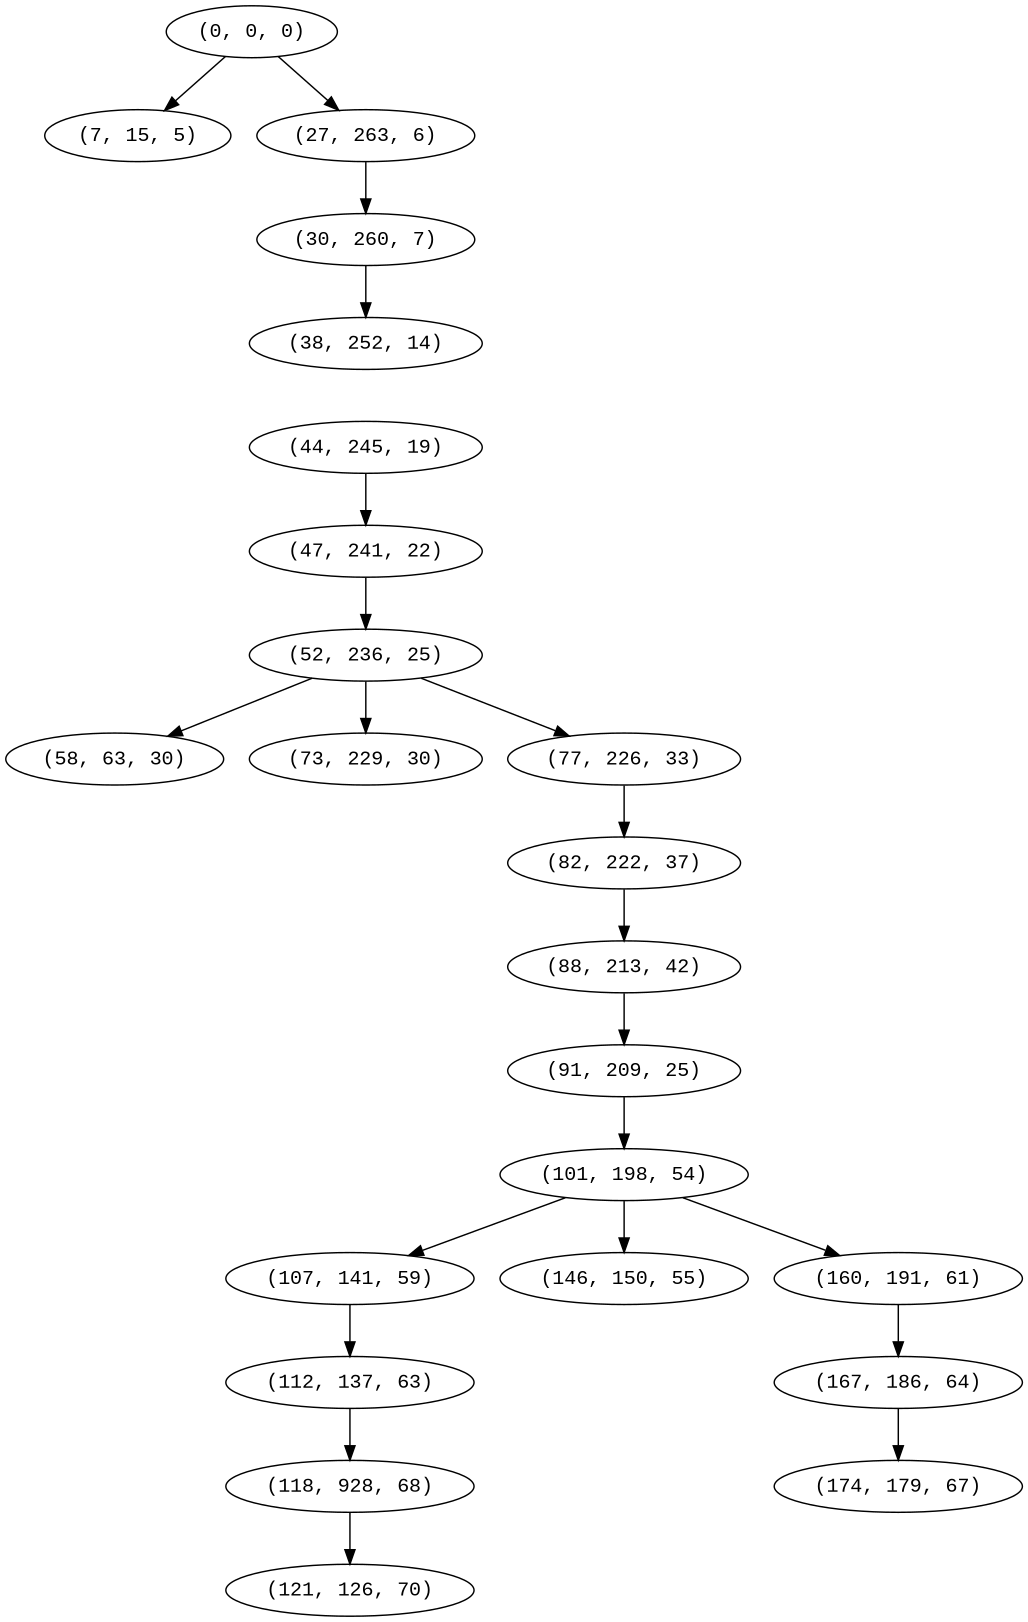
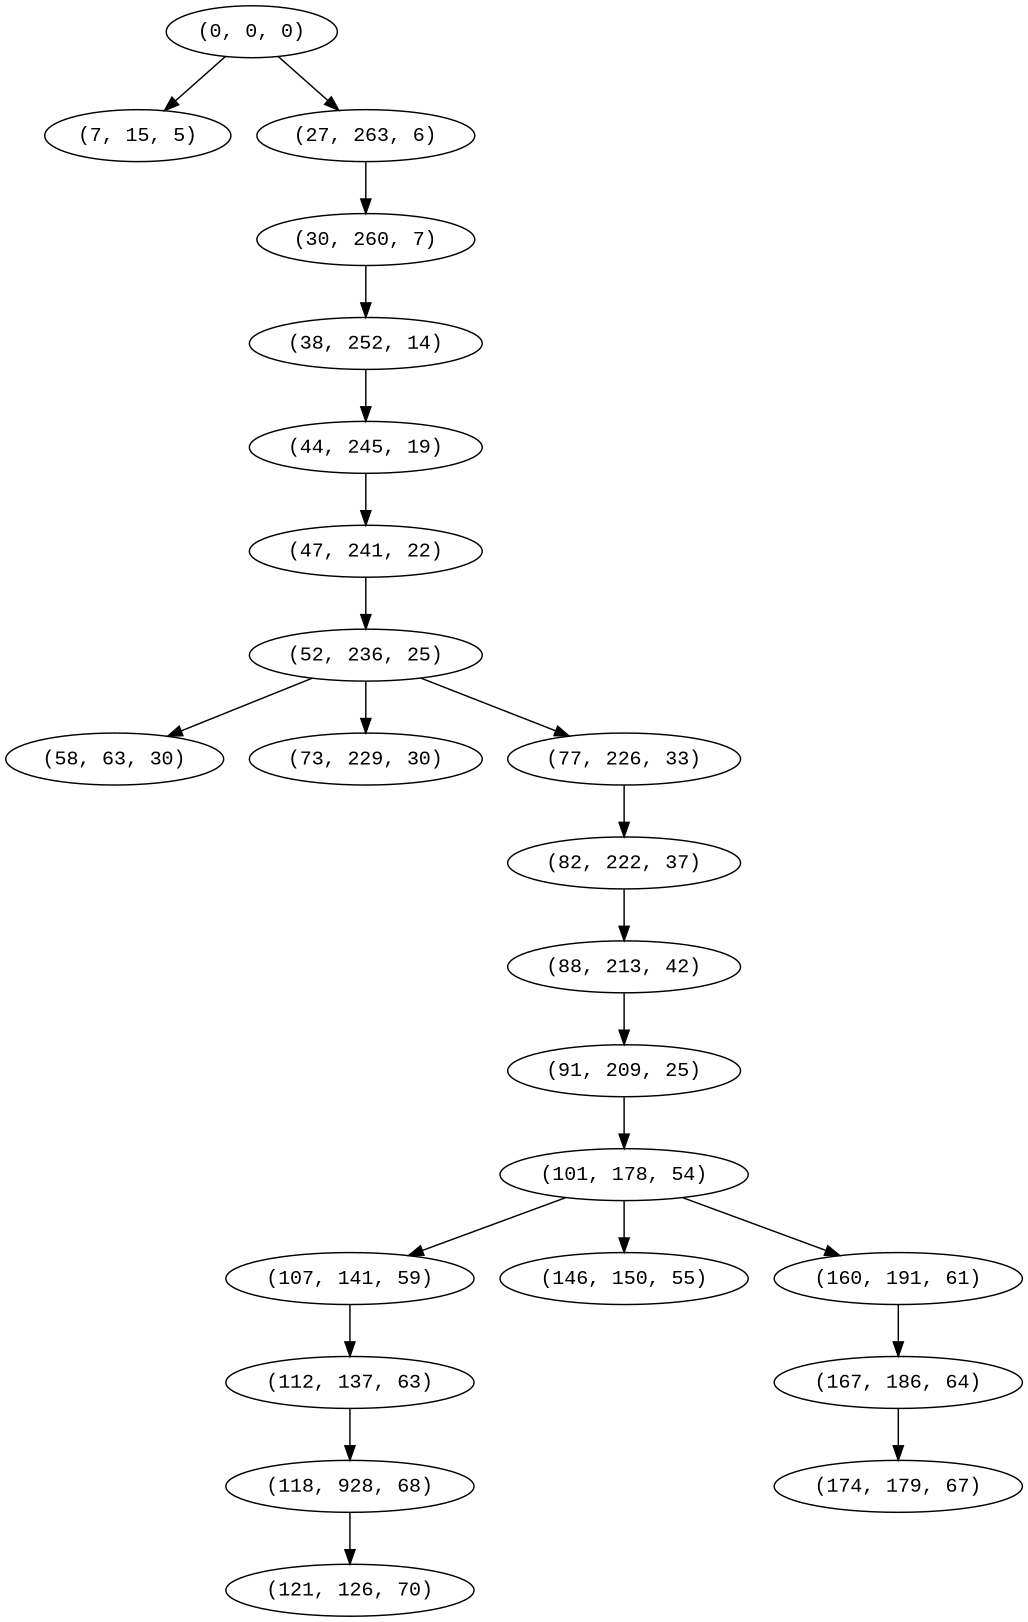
edge "(38, 252, 14)" -> "(44, 245, 19)": added
node "(101, 198, 54)": label "(101, 198, 54)" -> "(101, 178, 54)"
